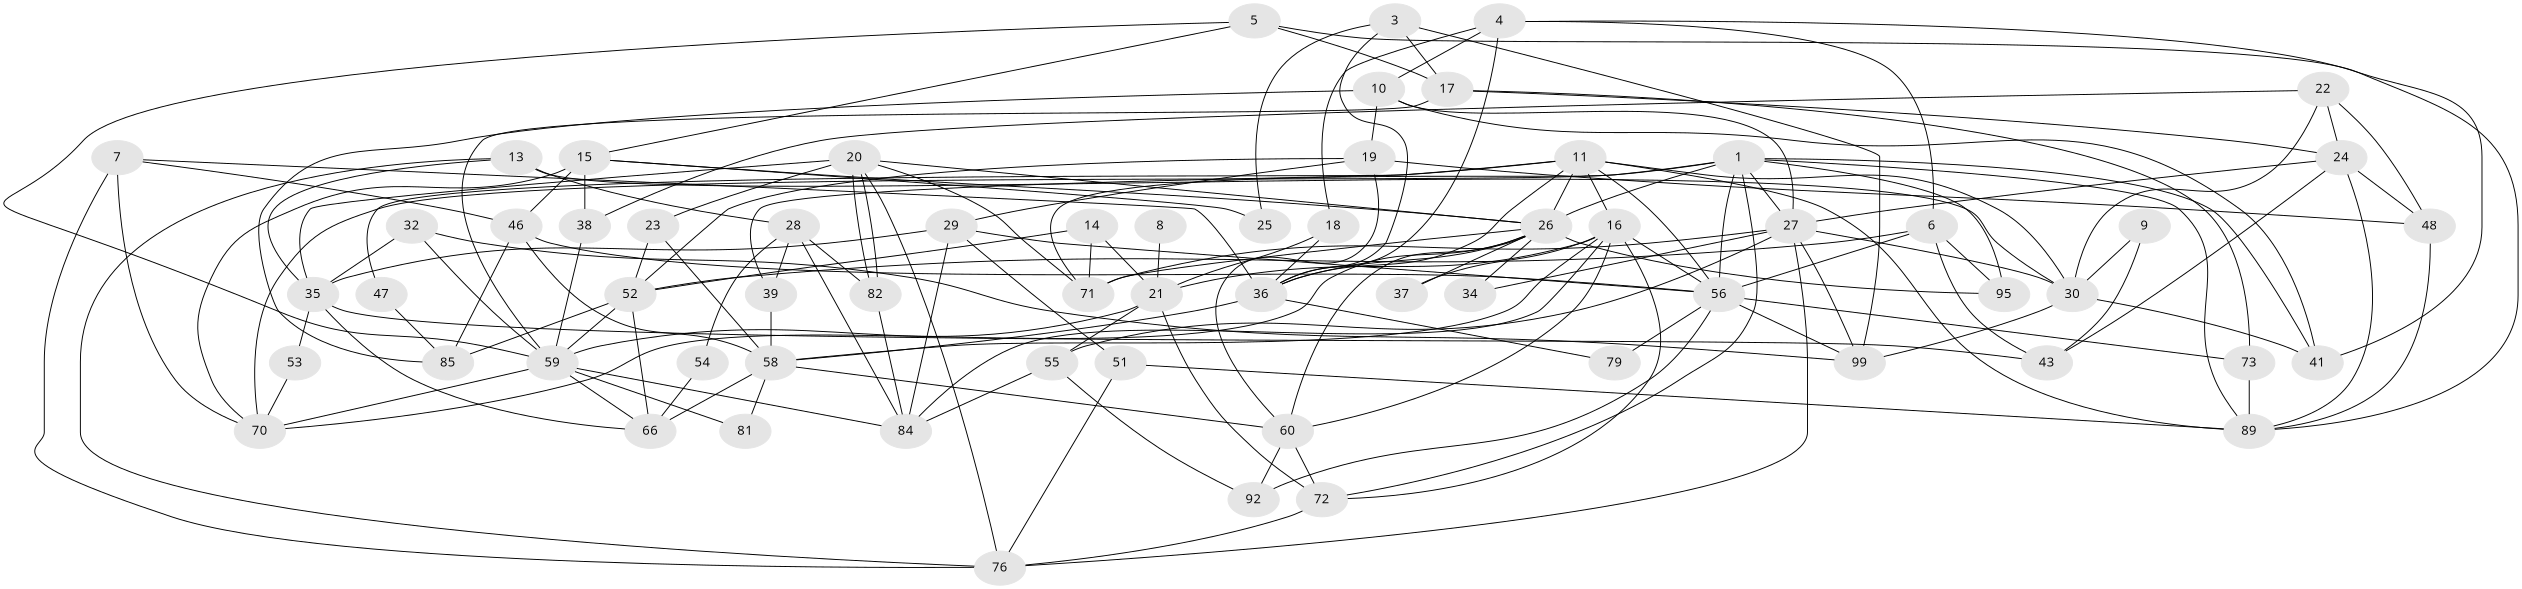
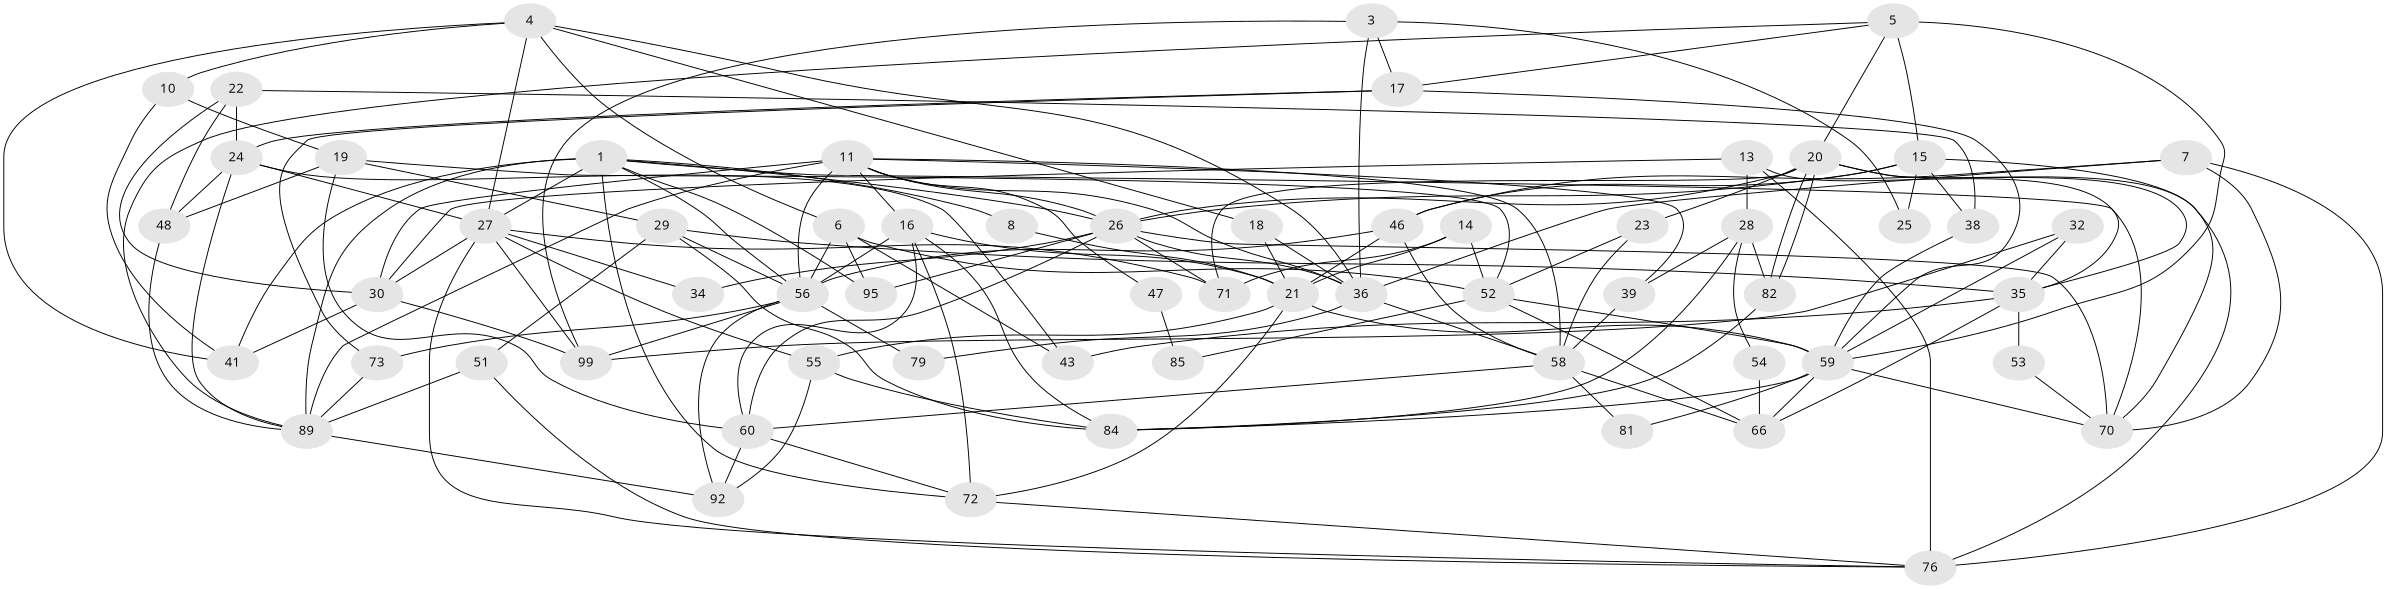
edge "5" -- "20": added
edge "10" -- "85": removed
edge "10" -- "27": now "4" -- "27"
edge "1" -- "71": now "1" -- "8"
node "9": removed
edge "46" -- "85": now "46" -- "21"
node "37": removed
edge "16" -- "58": now "11" -- "58"
edge "89" -- "92": added
